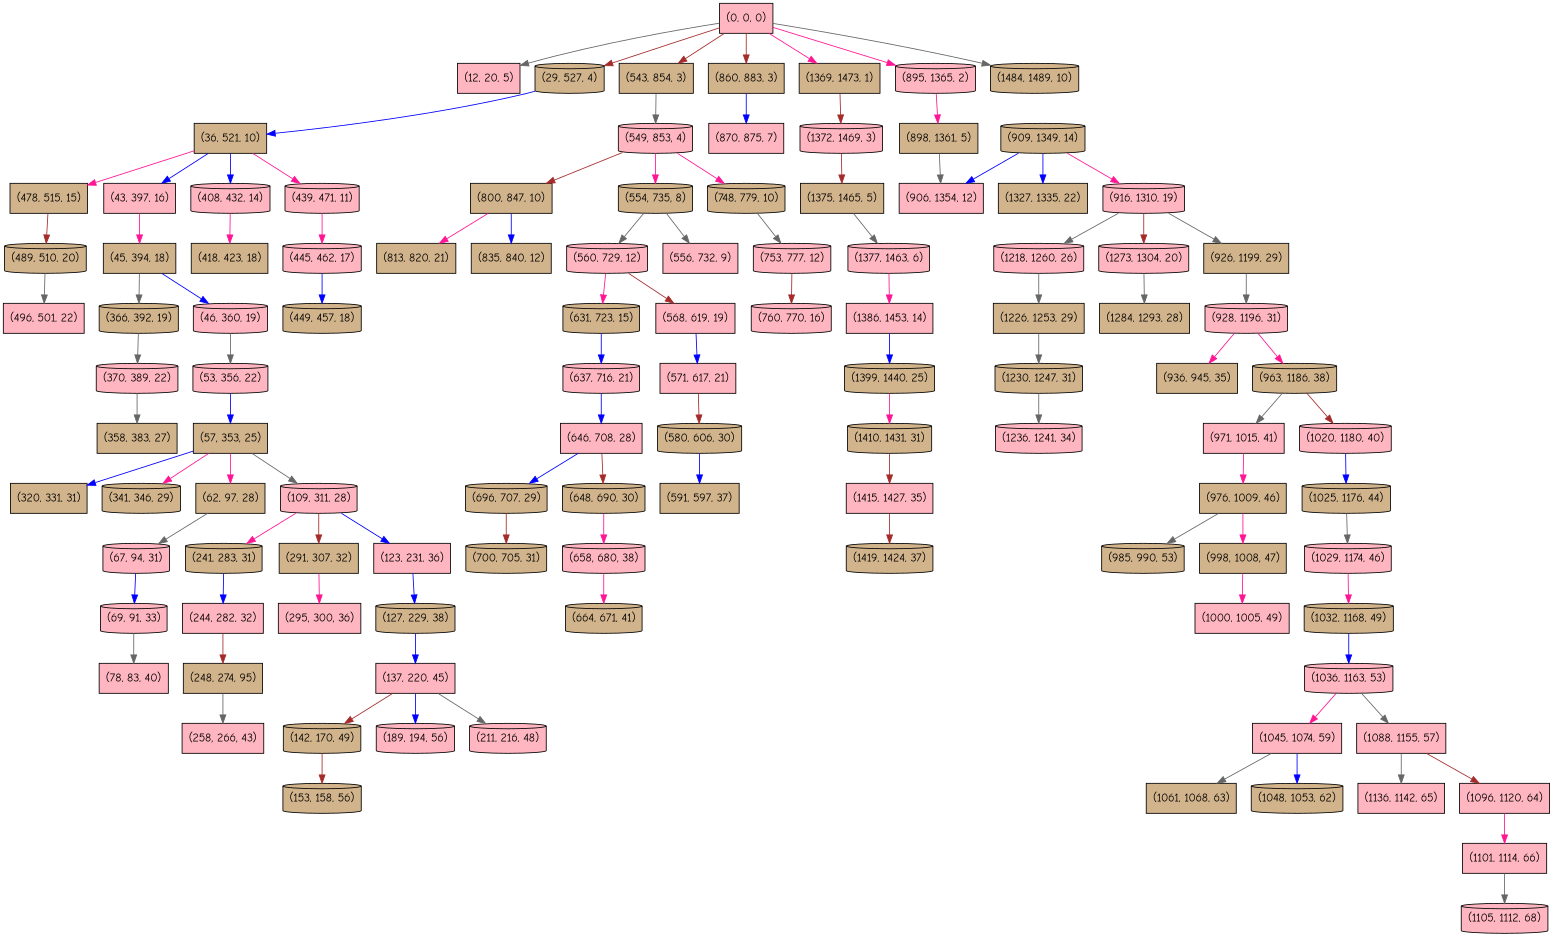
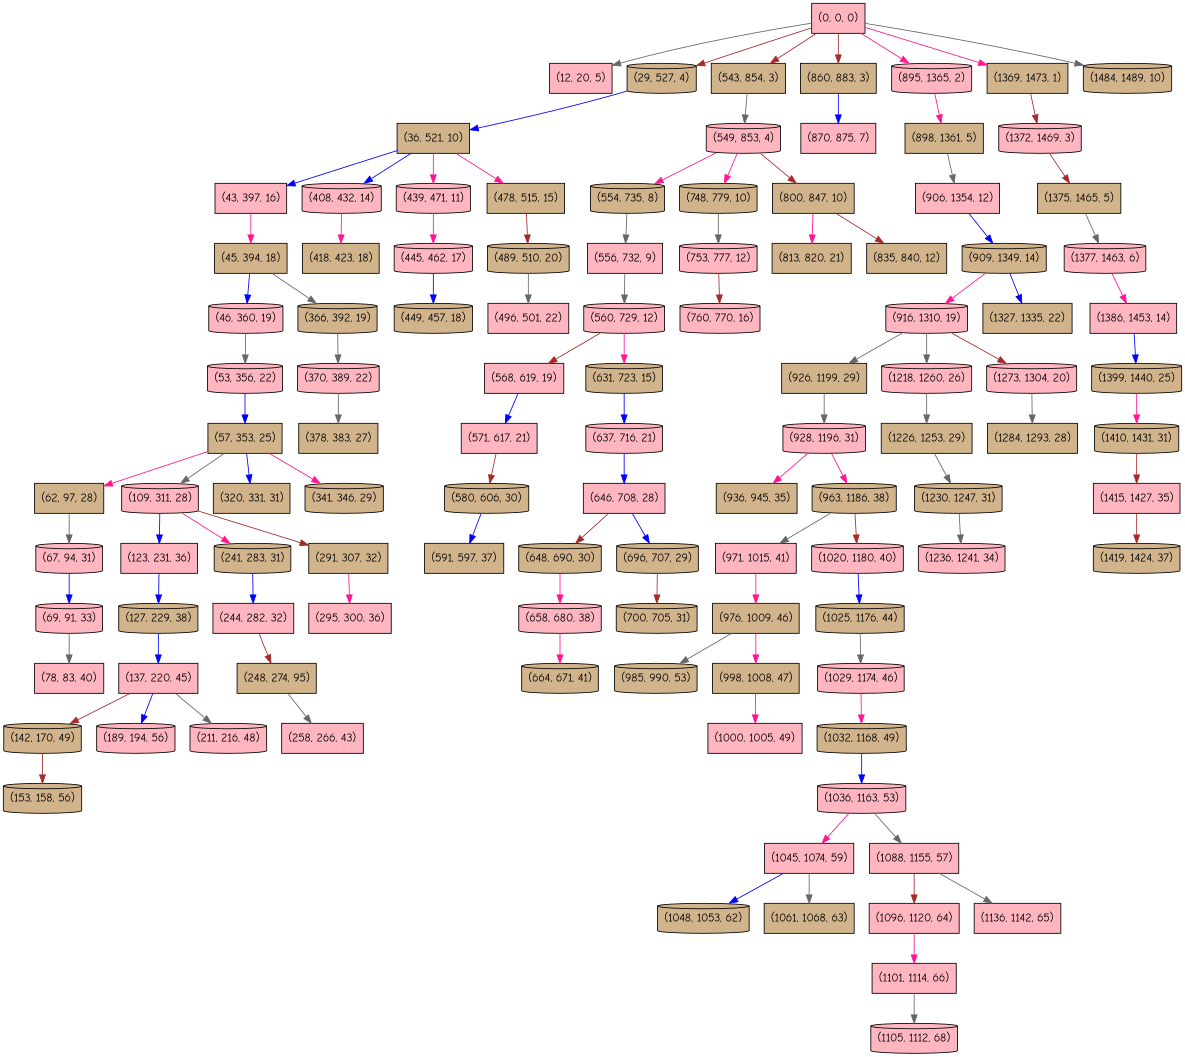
edge "(909, 1349, 14)" -> "(906, 1354, 12)": reversed
edge "(800, 847, 10)" -> "(835, 840, 12)": color blue -> brown
edge "(554, 735, 8)" -> "(560, 729, 12)": now "(556, 732, 9)" -> "(560, 729, 12)"
node "(358, 383, 27)": label "(358, 383, 27)" -> "(378, 383, 27)"
